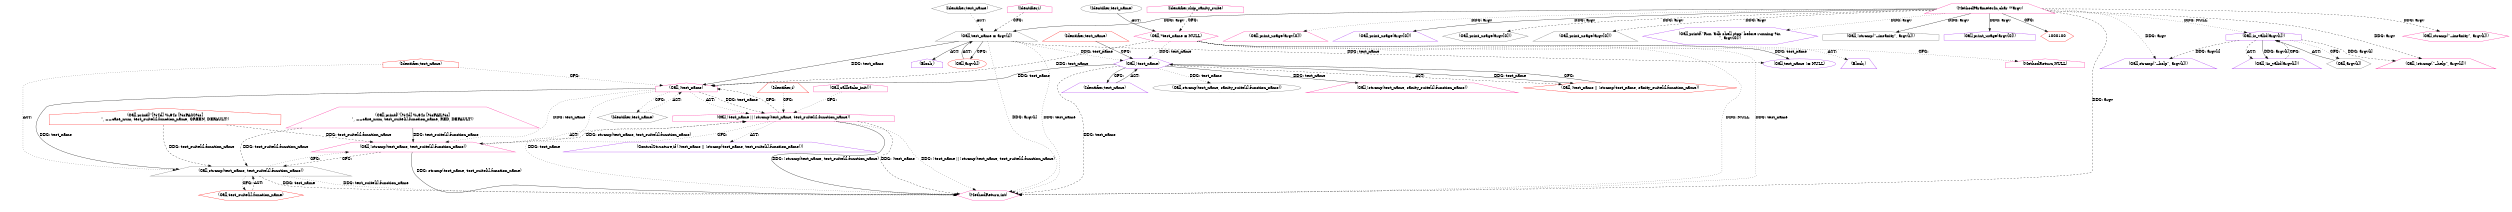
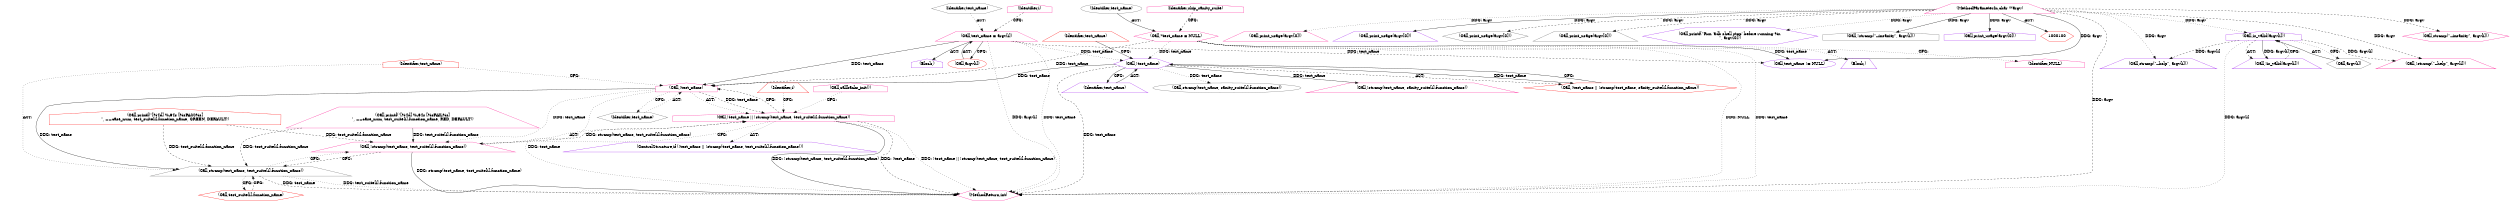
edge "(MethodParameterIn,char **argv)" -> "(Call,test_name = argv[i])": now "(MethodParameterIn,char **argv)" -> "(Call,test_name != NULL)"
edge "(MethodParameterIn,char **argv)" -> "1000100": label "CFG: " -> "AST: "
edge "(MethodParameterIn,char **argv)" -> "(Call,is_valid(argv[i]))": label "DDG: NULL" -> "DDG: argv"
node "(Call,test_name = argv[i])": color gray40 -> deeppink
node "(MethodReturn,NULL)": label "(MethodReturn,NULL)" -> "(Identifier,NULL)"
edge "(Call,test_suite[i].function_name)" -> "(Call,strcmp(test_name, test_suite[i].function_name))": label "AST: " -> "CFG: "
edge "(Call,is_valid(argv[i]))" -> "(MethodReturn,int)": added, label "DDG: argv[i]"
